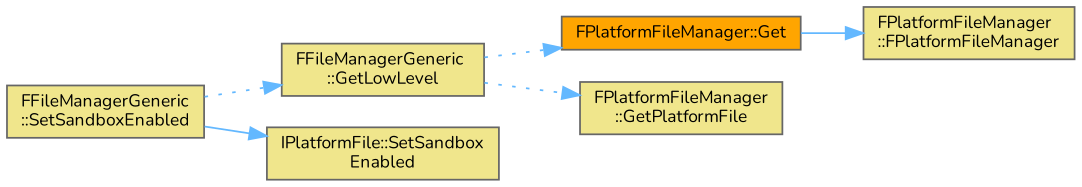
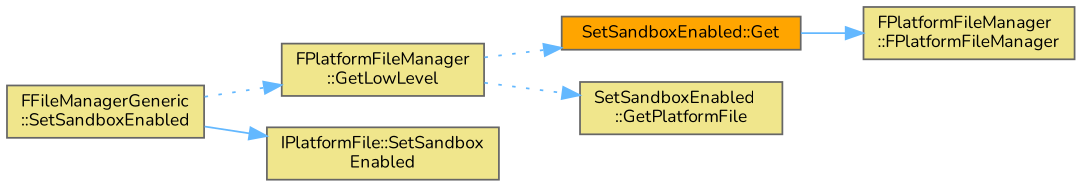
node "FPlatformFileManager::Get": label "FPlatformFileManager::Get" -> "SetSandboxEnabled::Get"
node "FFileManagerGeneric ::GetLowLevel": label "FFileManagerGeneric ::GetLowLevel" -> "FPlatformFileManager ::GetLowLevel"
node "FPlatformFileManager ::GetPlatformFile": label "FPlatformFileManager ::GetPlatformFile" -> "SetSandboxEnabled ::GetPlatformFile"
